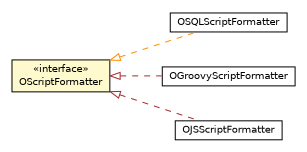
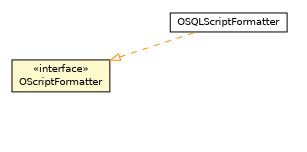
node "OGroovyScriptFormatter": removed
node "OJSScriptFormatter": removed
